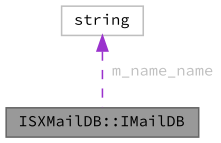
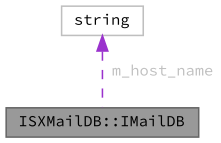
edge "ISXMailDB::IMailDB" -> "string": label " m_name_name" -> " m_host_name"
